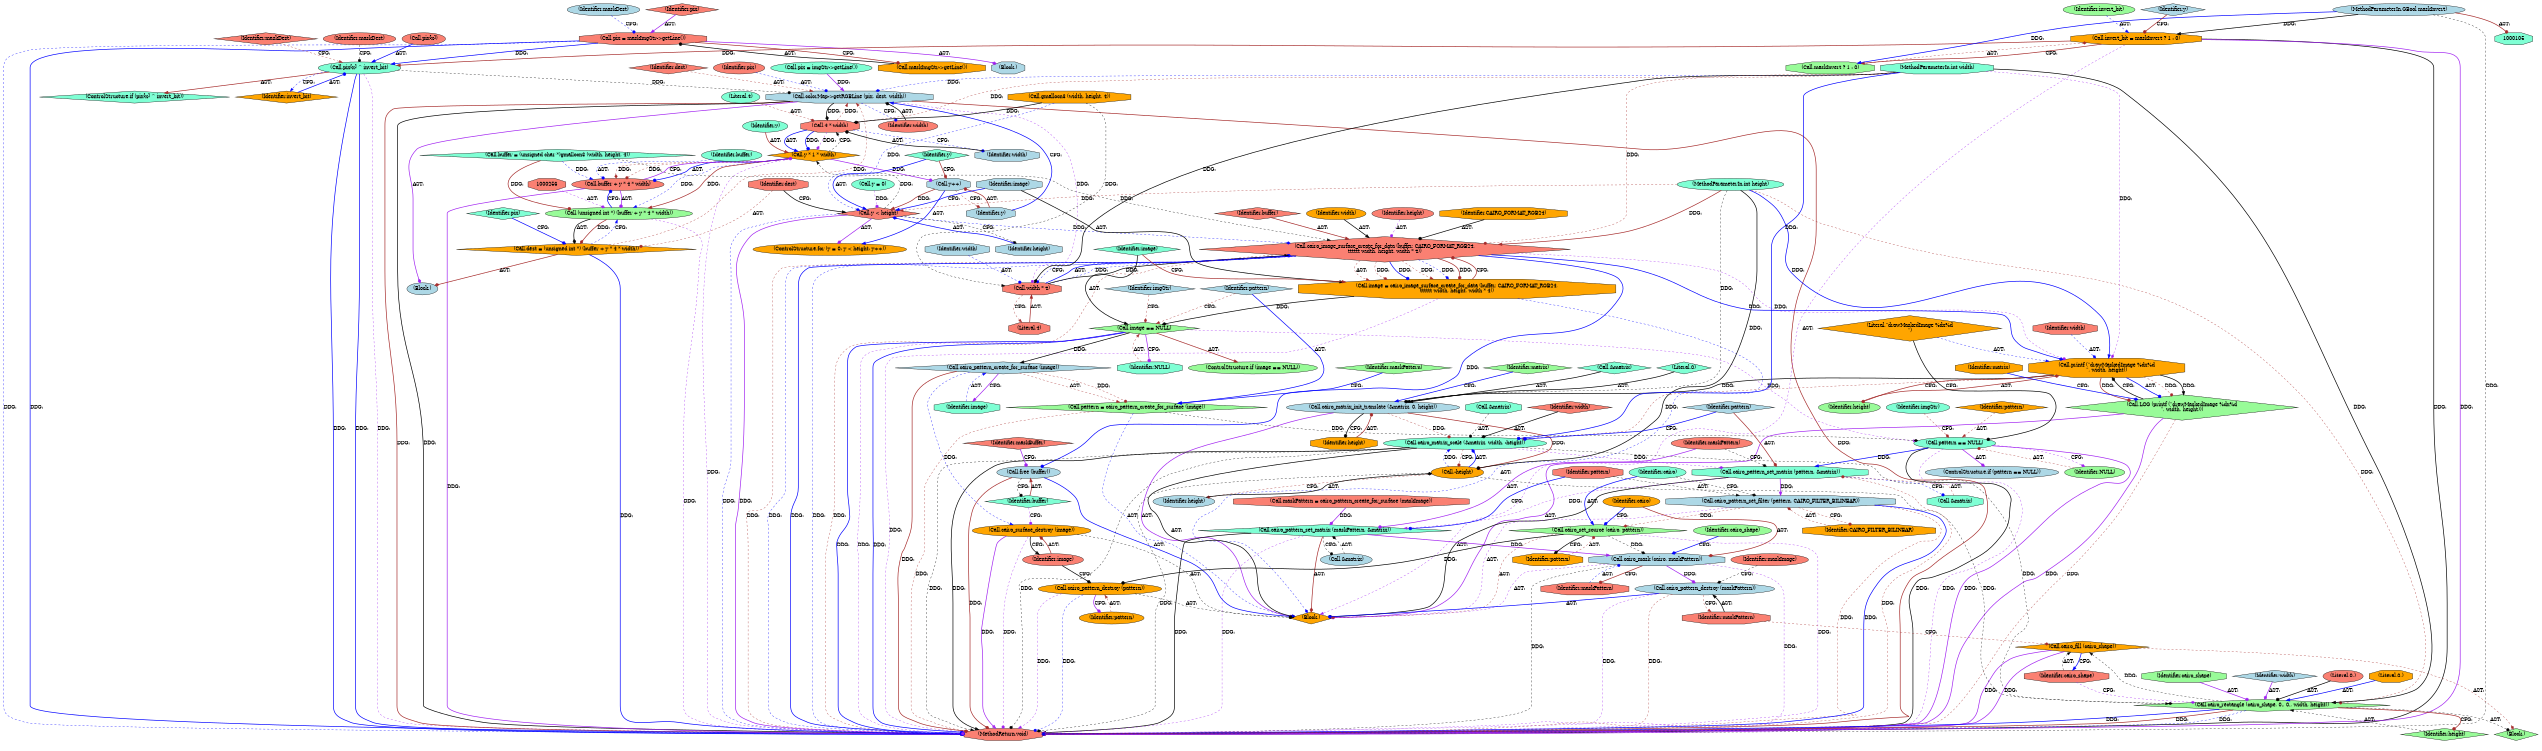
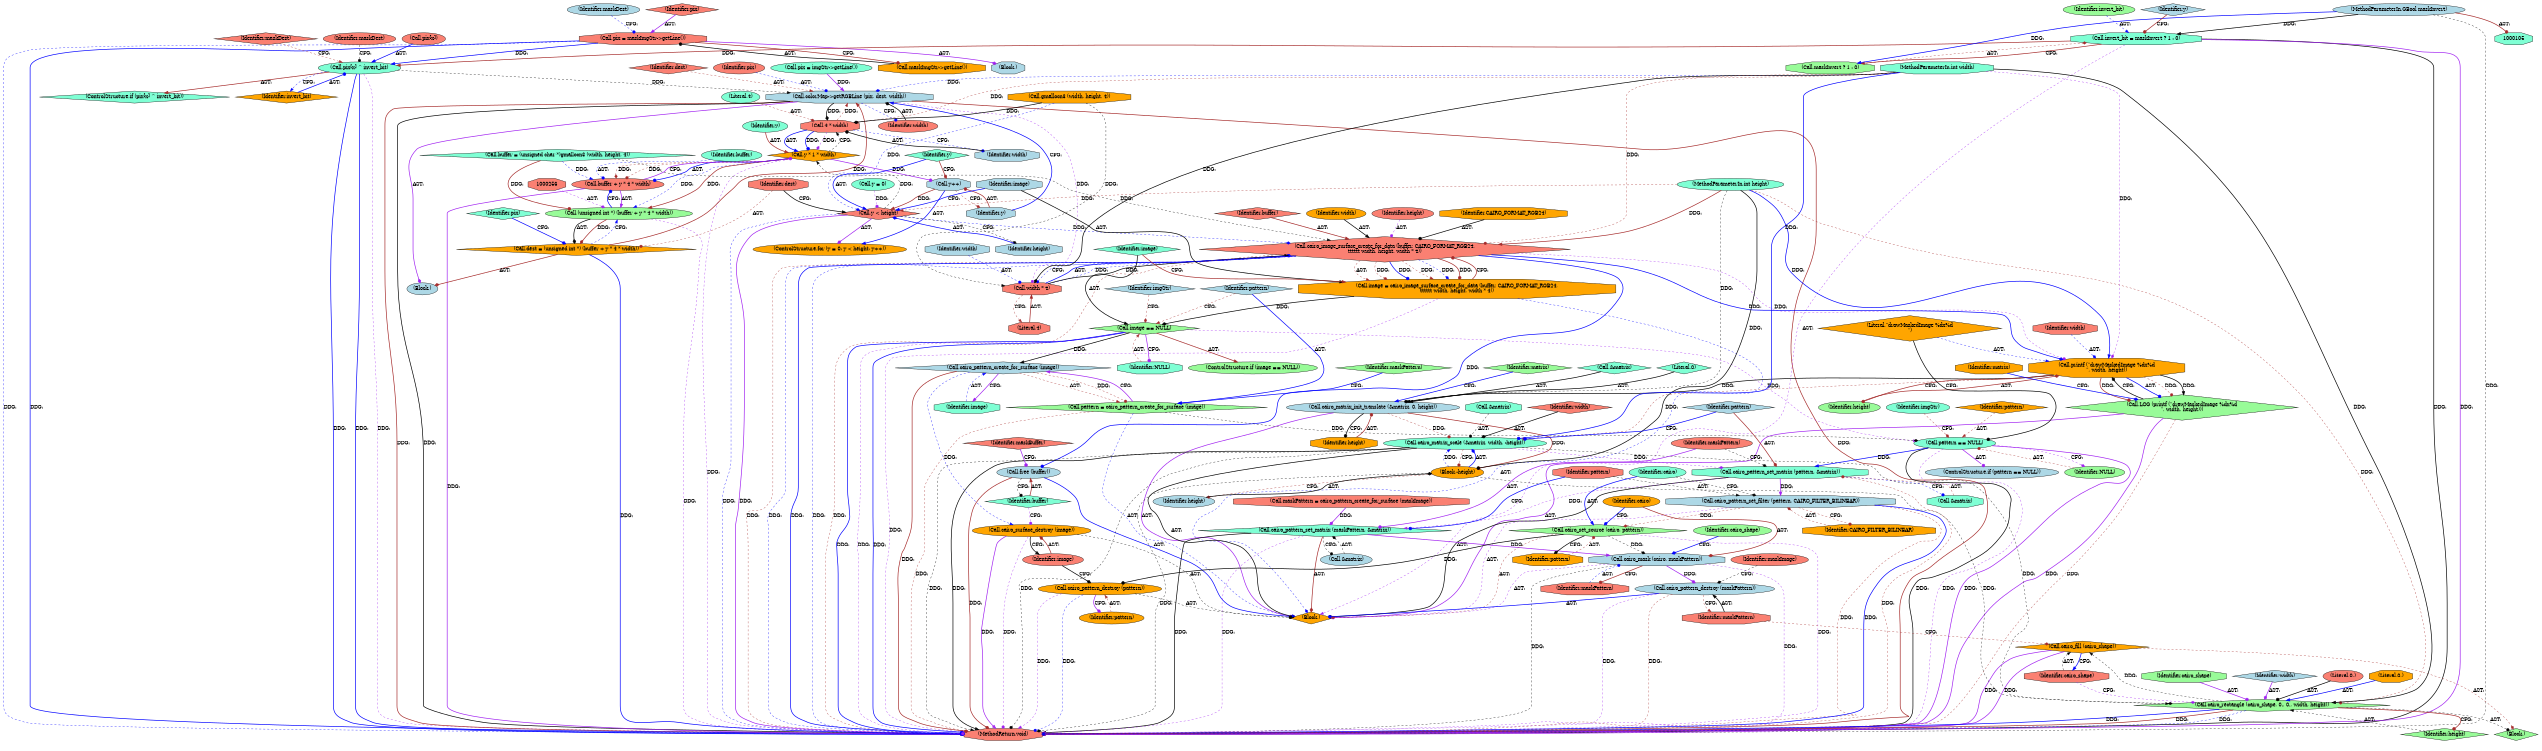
node "(Call,invert_bit = maskInvert ? 1 : 0)": fillcolor orange -> aquamarine
edge "(Call,pix[x] ^ invert_bit)" -> "(Call,colorMap->getRGBLine (pix, dest, width))": arrowhead dot -> normal
edge "(Call,dest = (unsigned int *) (buffer + y * 4 * width))" -> "(Call,colorMap->getRGBLine (pix, dest, width))": style dashed -> bold
edge "(Call,buffer + y * 4 * width)" -> "(Call,(unsigned int *) (buffer + y * 4 * width))": arrowhead dot -> normal
edge "(Call,pattern = cairo_pattern_create_for_surface (image))" -> "(Call,cairo_pattern_create_for_surface (image))": added, label "CFG:"
edge "(Call,pattern == NULL)" -> "(ControlStructure,if (pattern == NULL))": arrowhead diamond -> dot
node "(Call,-height)": label "(Call,-height)" -> "(Block,-height)"
